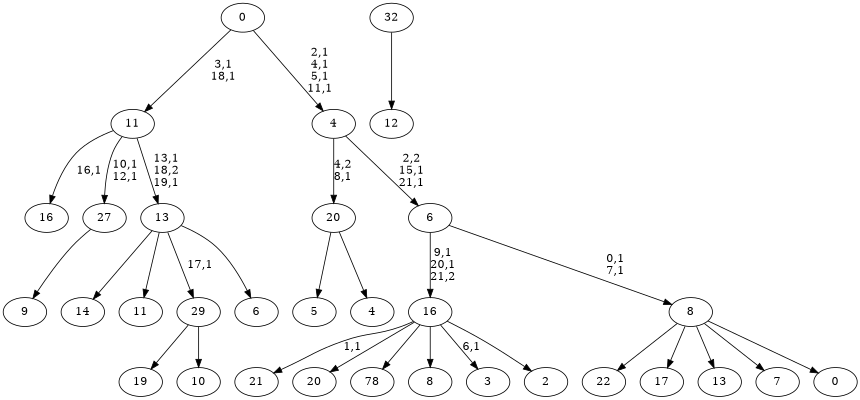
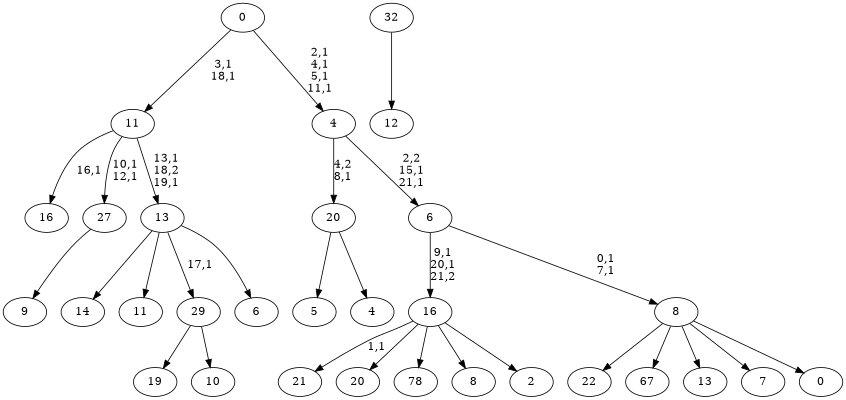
node "3": removed
node "17": label "17" -> "67"
